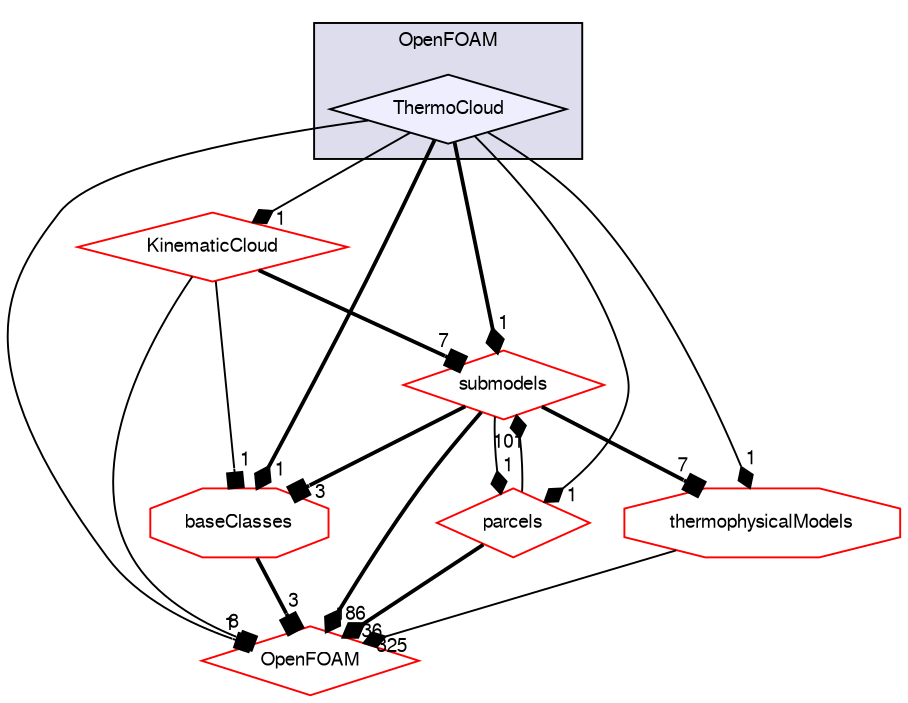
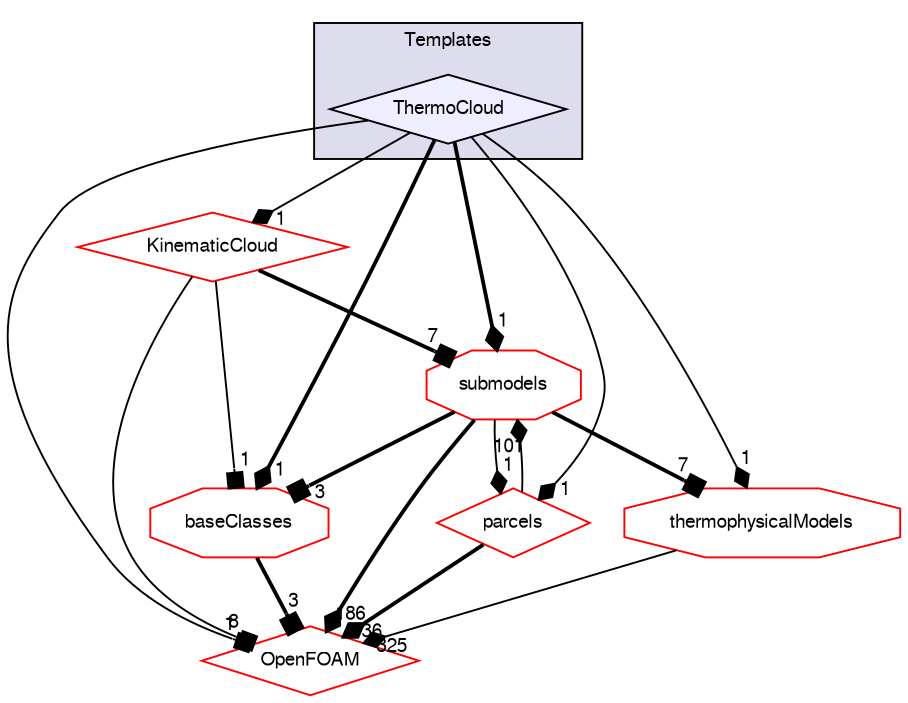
cluster "OpenFOAM": label "OpenFOAM" -> "Templates"
node "submodels": shape diamond -> octagon
